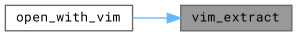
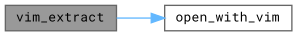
edge "open_with_vim" -> "vim_extract": reversed
